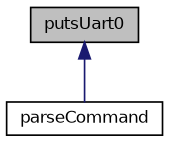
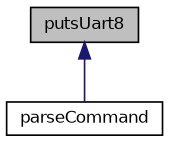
node "putsUart0": label "putsUart0" -> "putsUart8"
